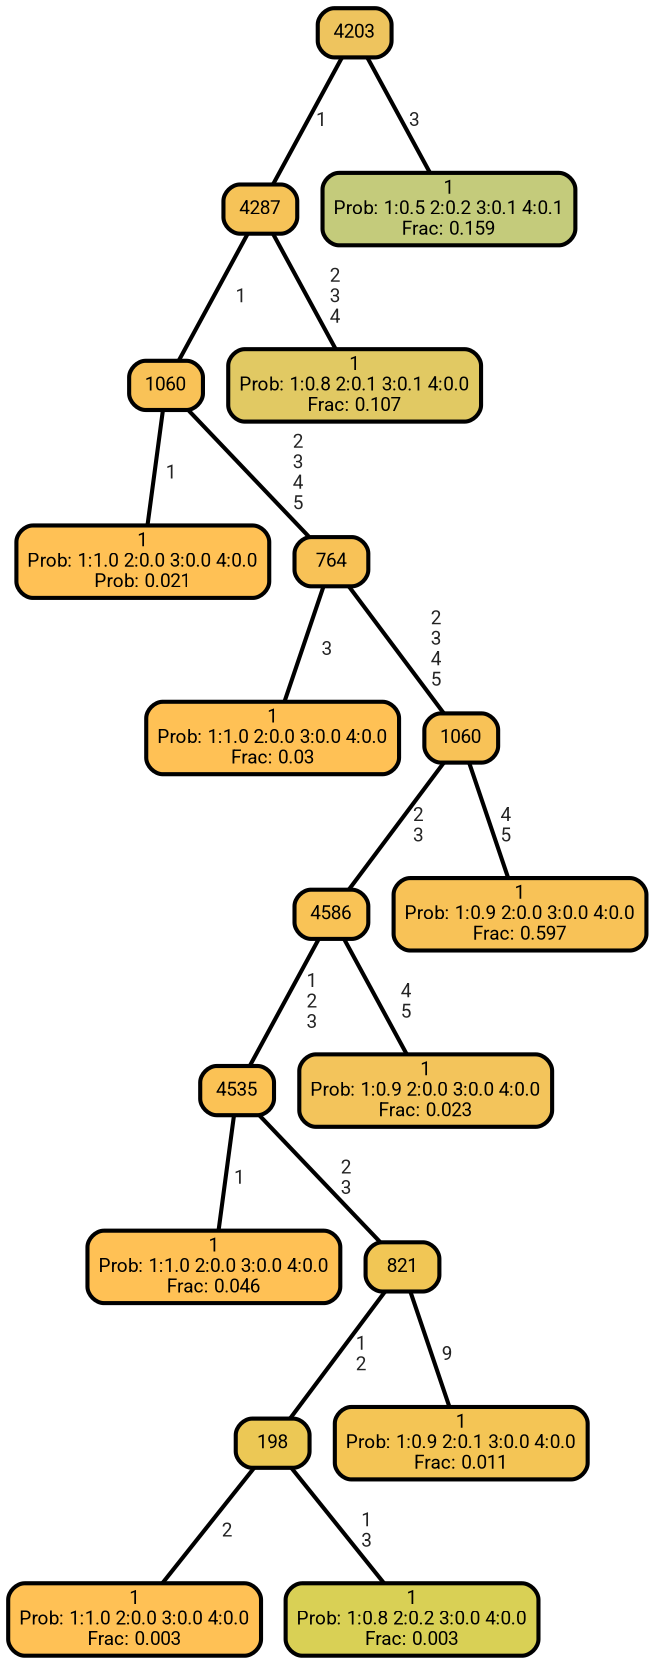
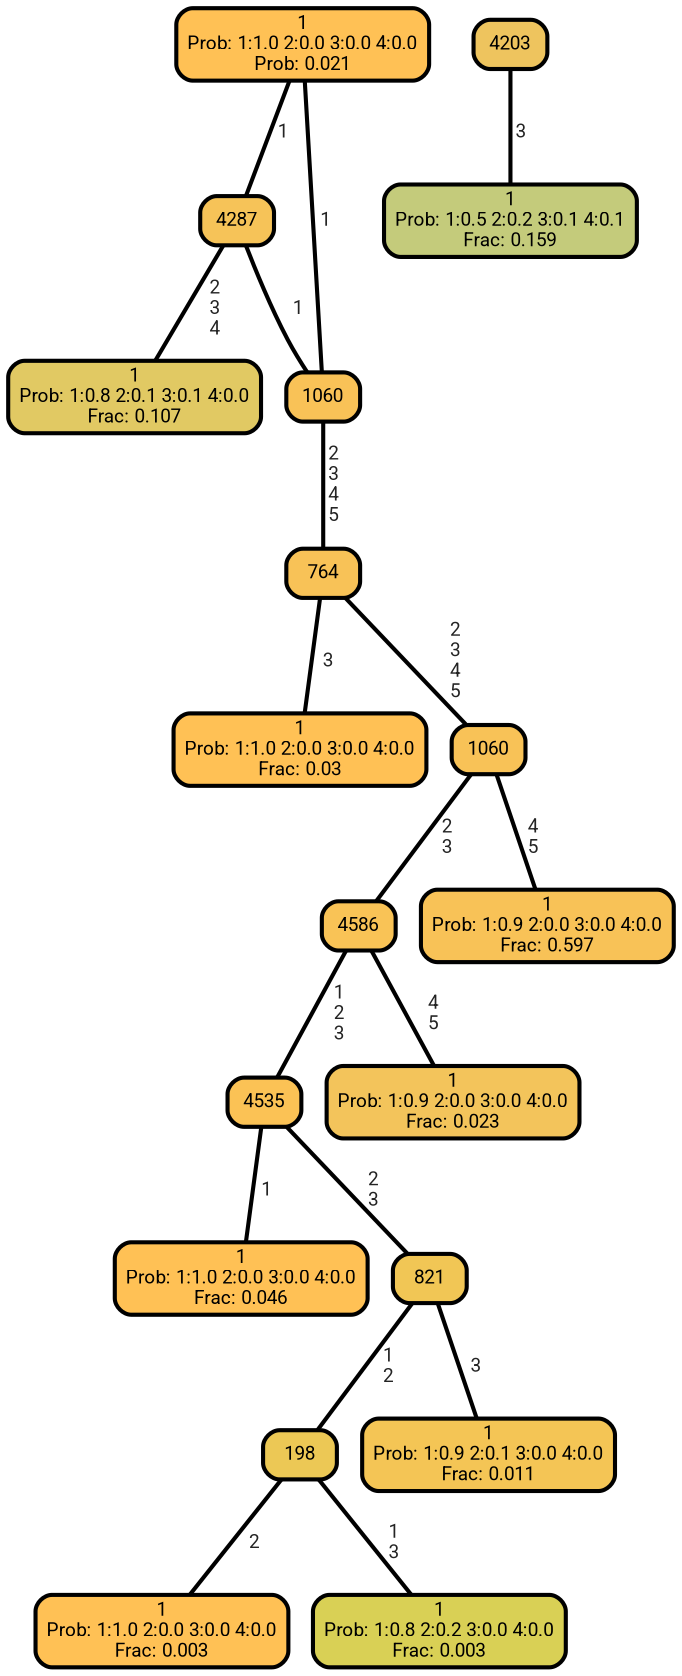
edge "4203" -- "4287": now "1 Prob: 1:1.0 2:0.0 3:0.0 4:0.0 Prob: 0.021" -- "4287"
edge "821" -- "1 Prob: 1:0.9 2:0.1 3:0.0 4:0.0 Frac: 0.011": label " 9" -> " 3"
